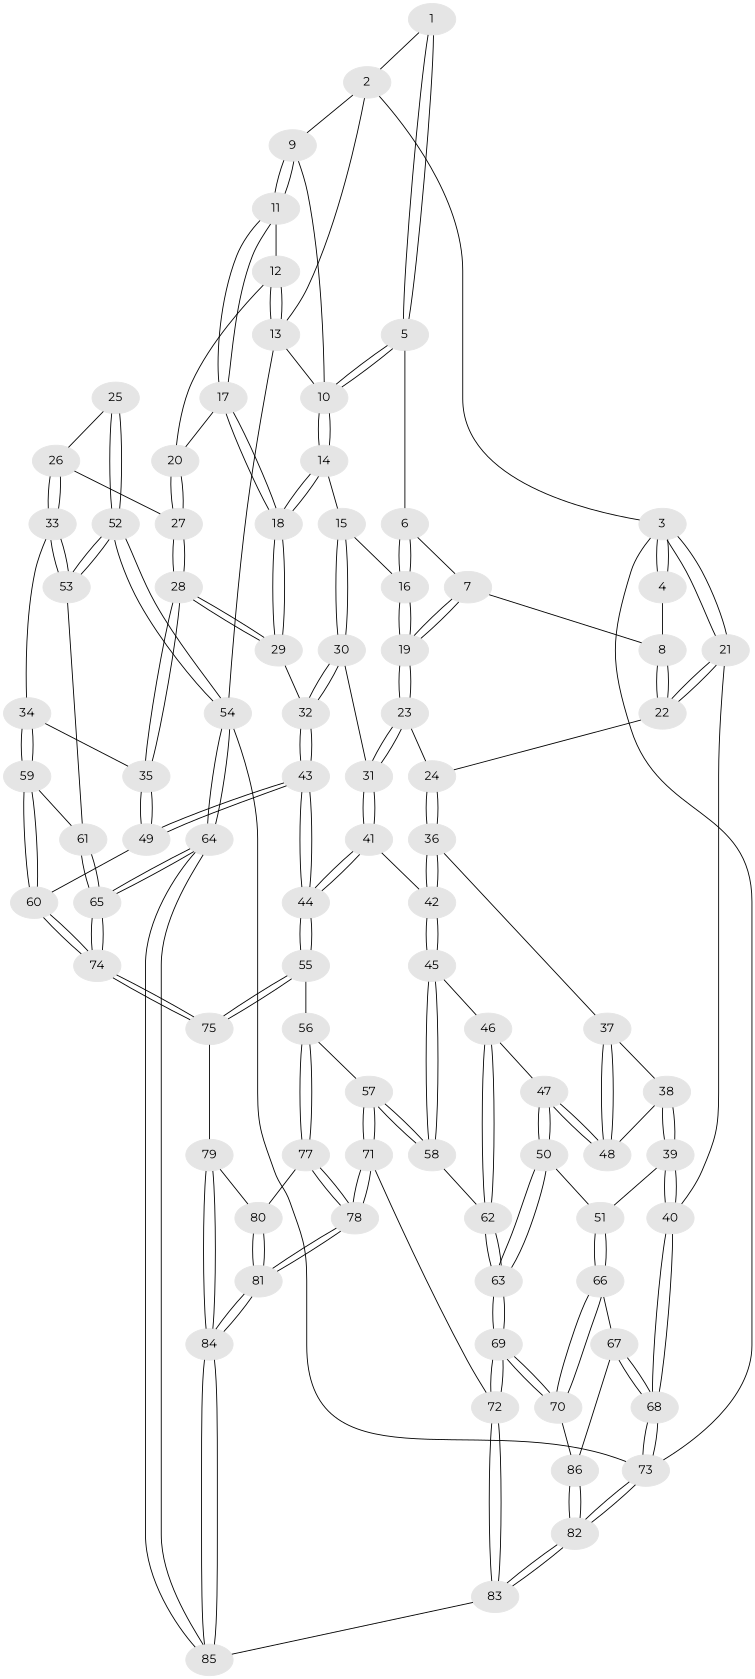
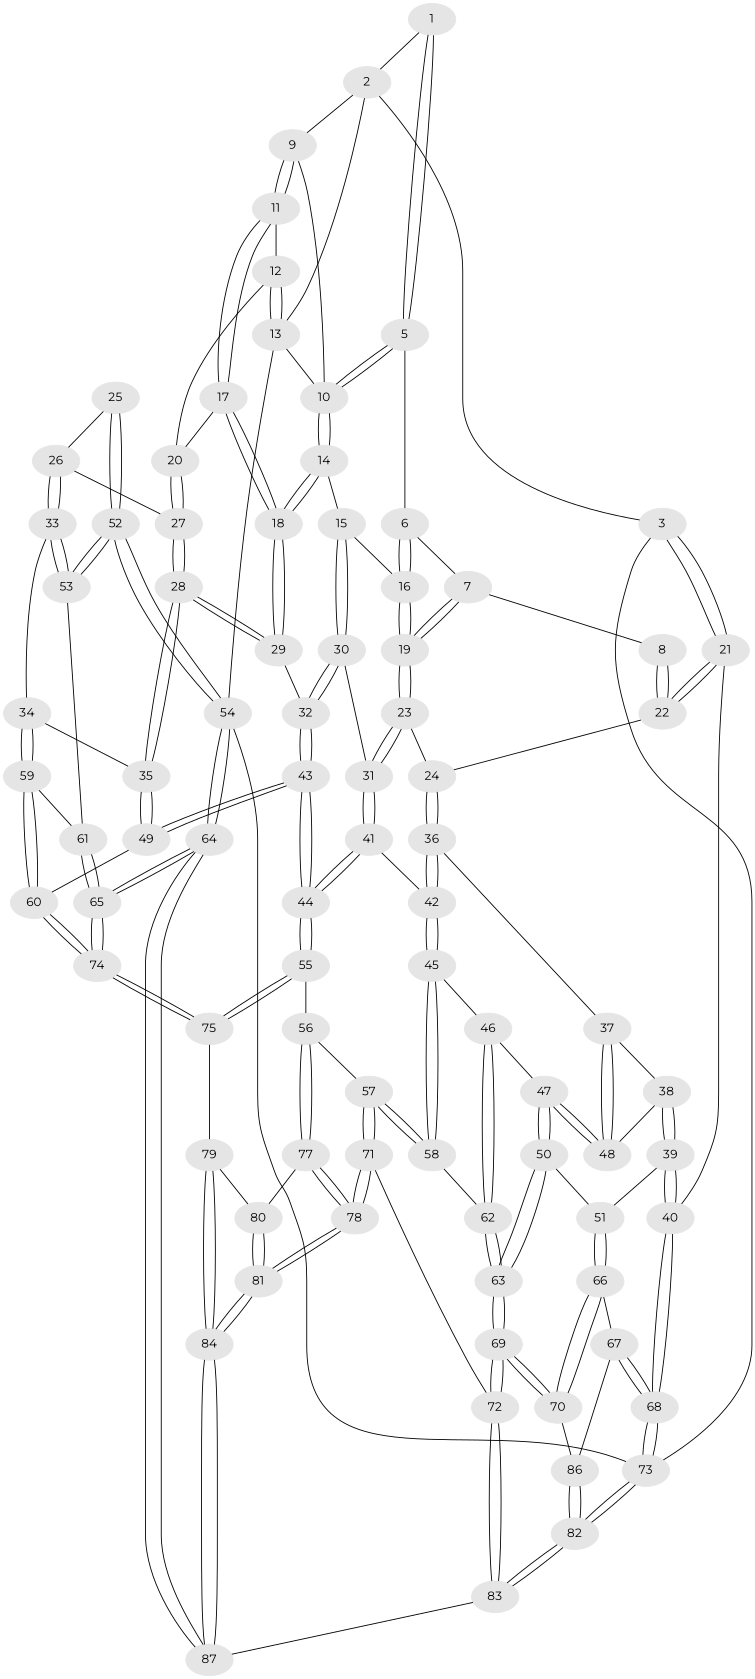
node "4": removed
node "85": label "85" -> "87"
